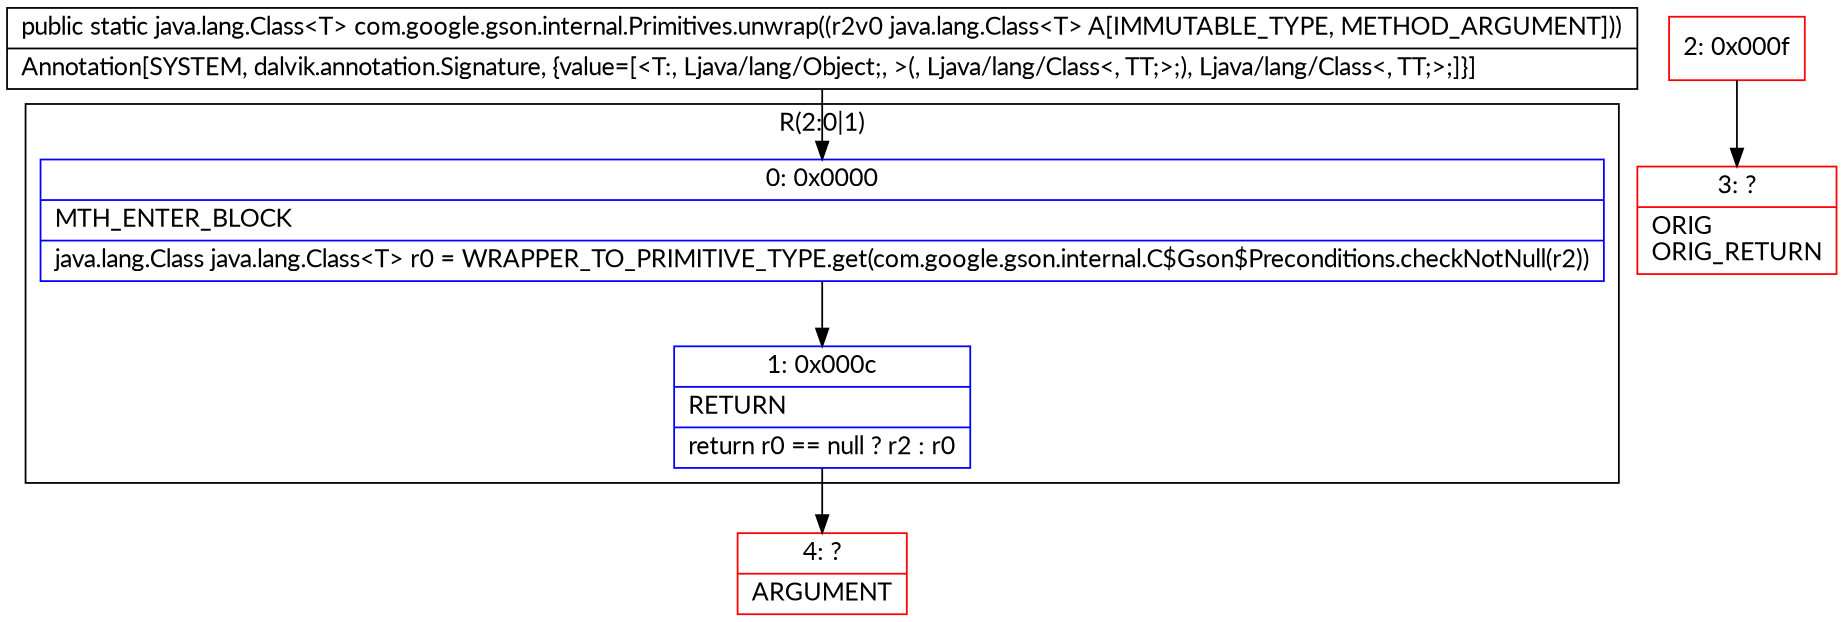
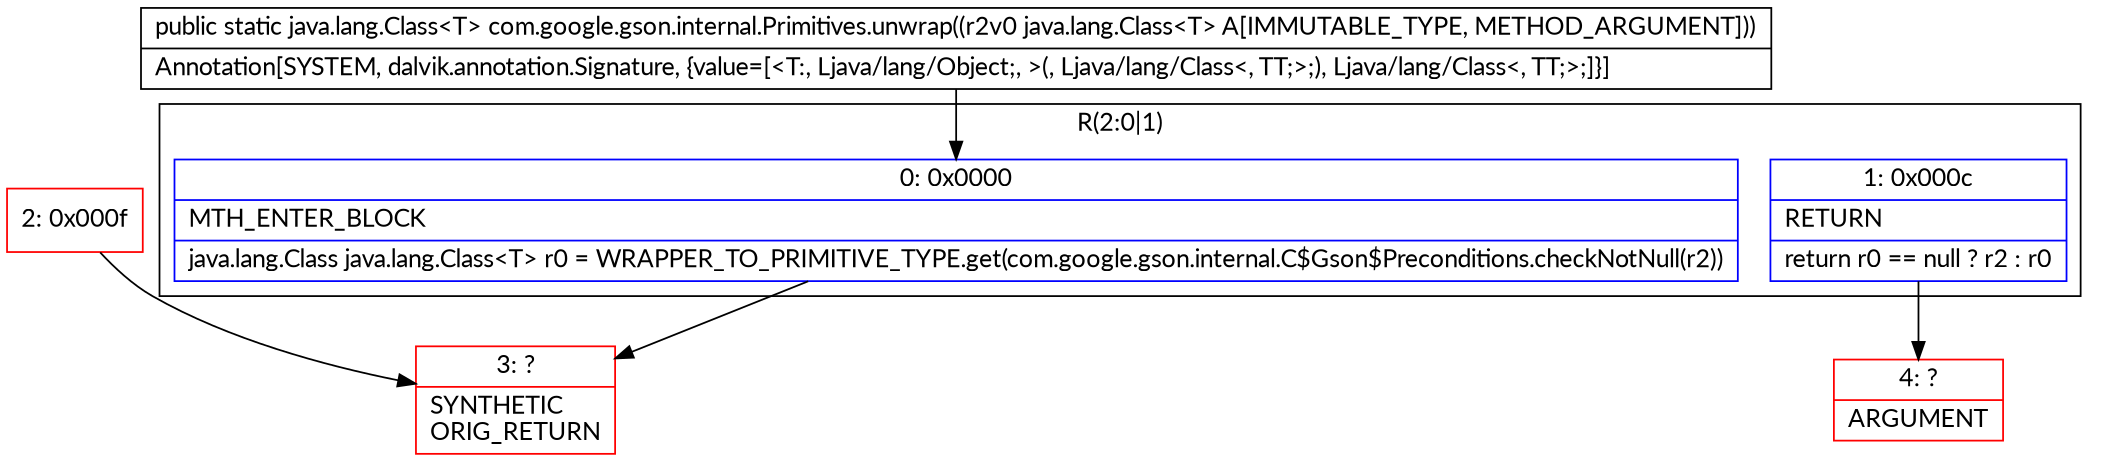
node "3: ?": text "ORIG" -> "SYNTHETIC"
edge "0: 0x0000" -> "1: 0x000c": now "0: 0x0000" -> "3: ?"
